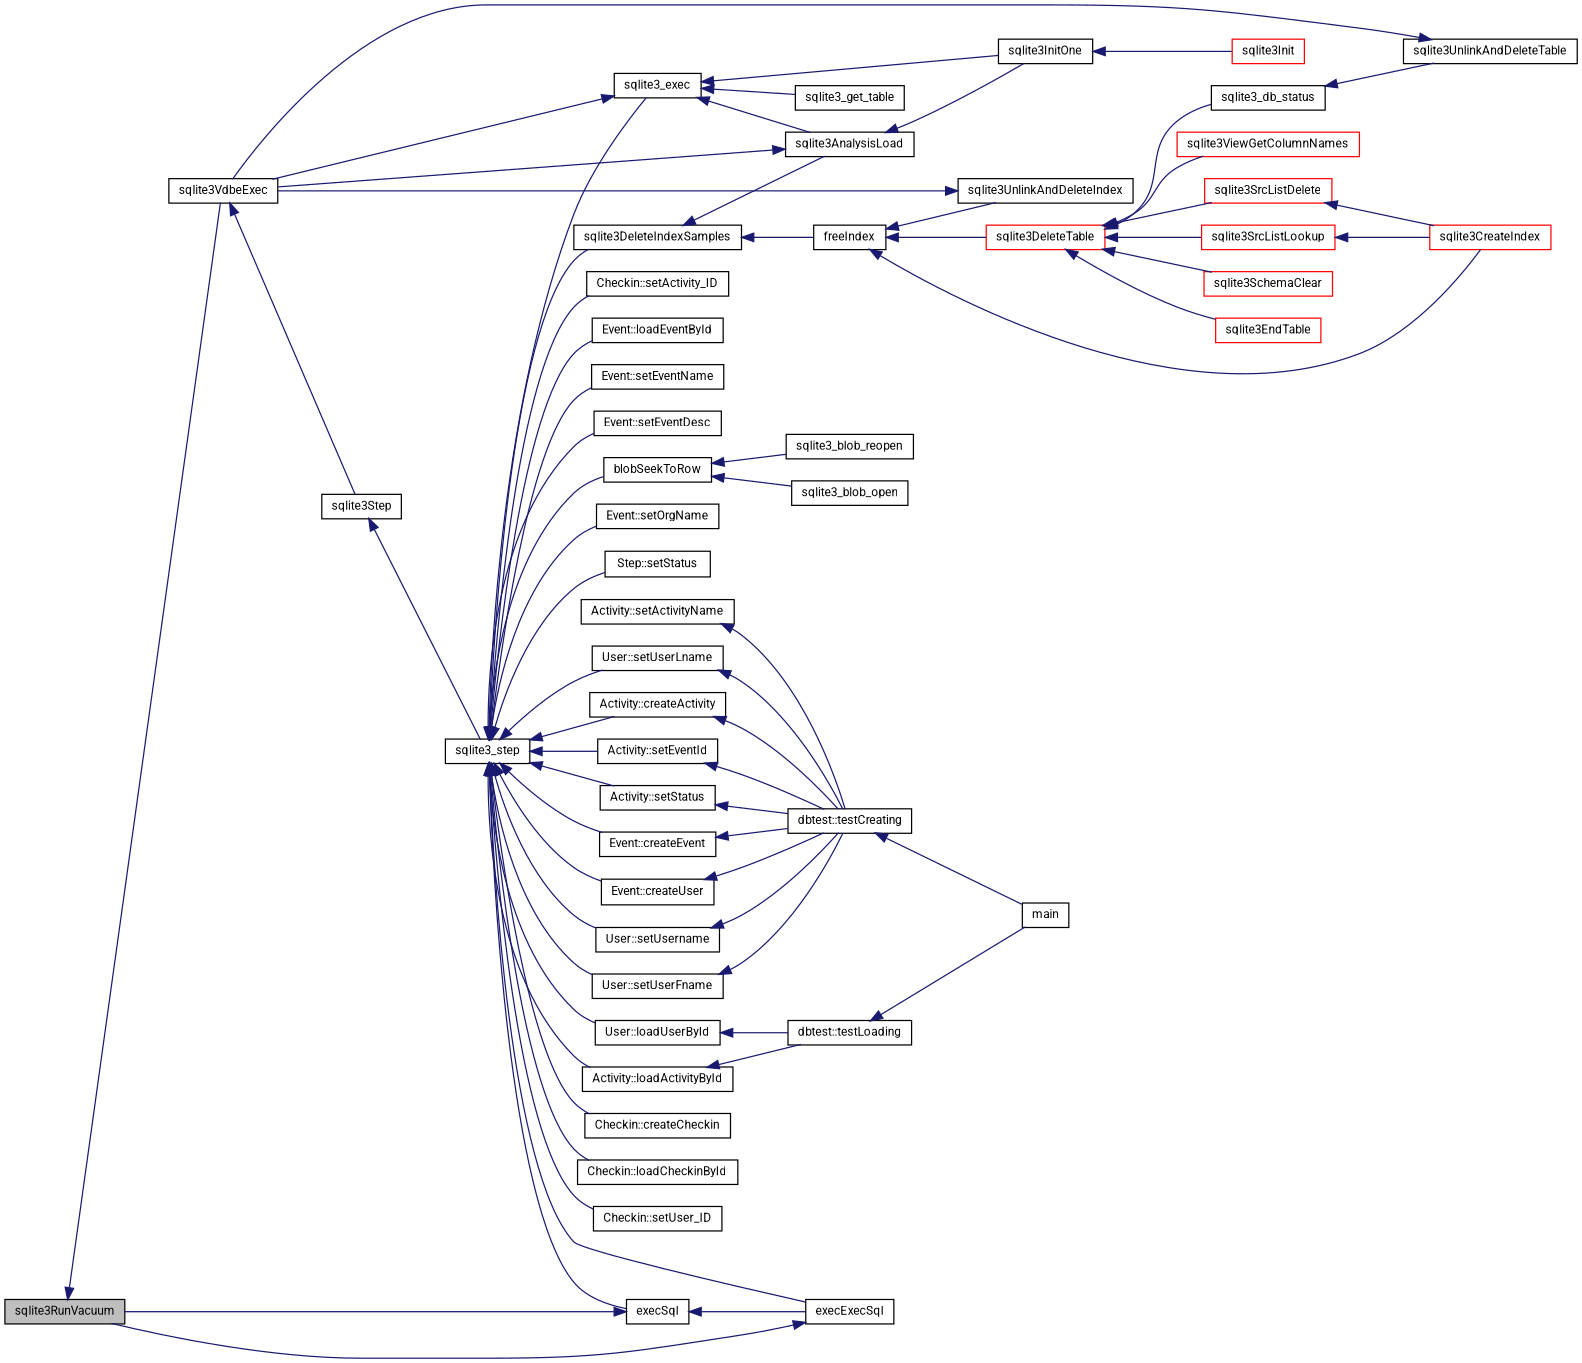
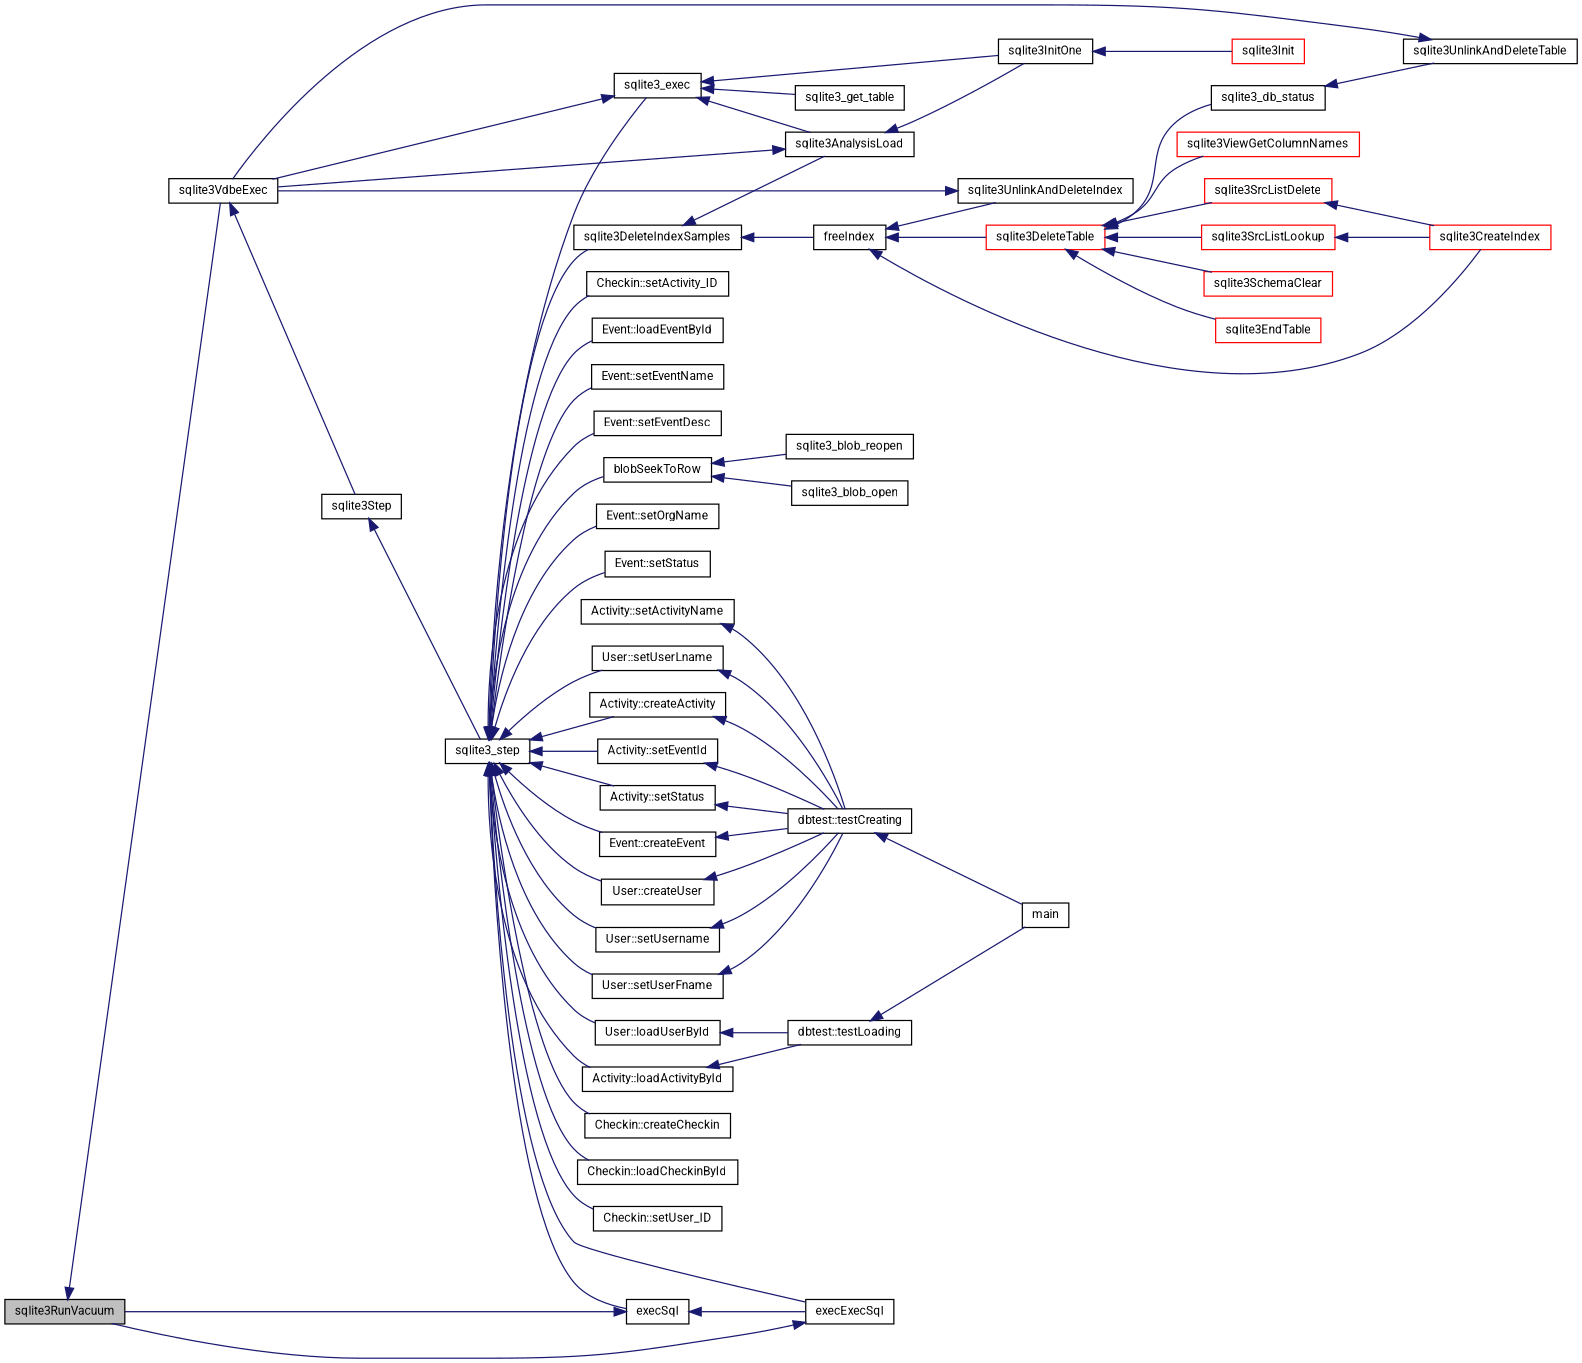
node "Step::setStatus": label "Step::setStatus" -> "Event::setStatus"
node "Event::createUser": label "Event::createUser" -> "User::createUser"
